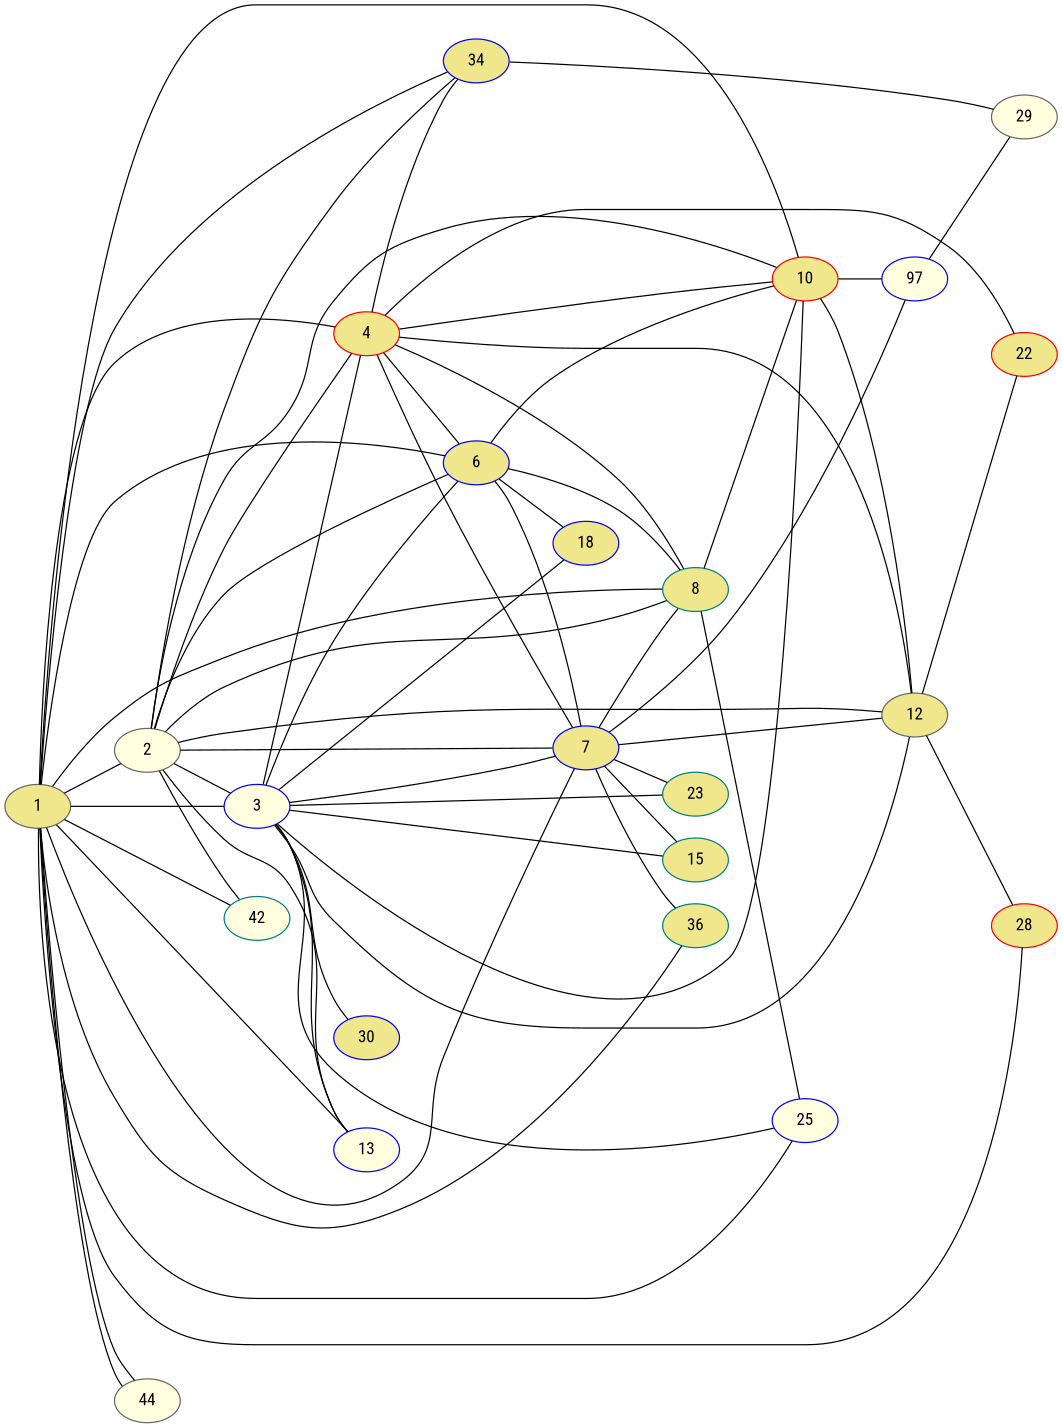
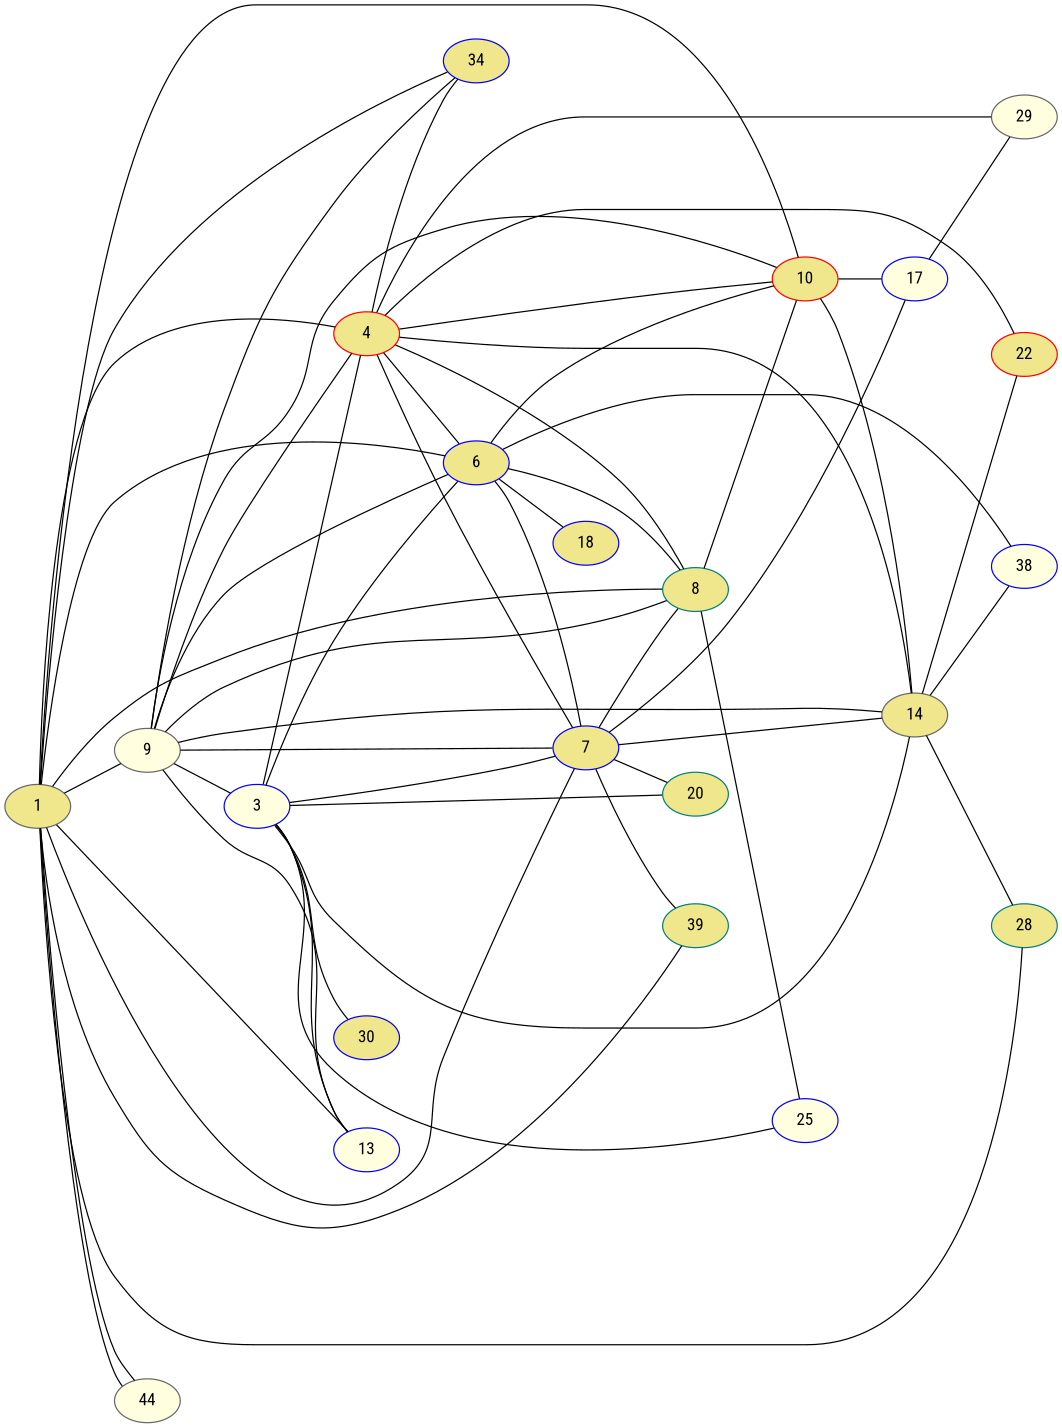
edge "34" -- "29": now "4" -- "29"
node "97": label "97" -> "17"
node "38": added
edge "18" -- "3": removed
node "12": label "12" -> "14"
node "2": label "2" -> "9"
node "23": label "23" -> "20"
edge "1" -- "3": removed
node "15": removed
edge "10" -- "3": removed
node "42": removed
node "36": label "36" -> "39"
node "28": color red -> teal
edge "1" -- "25": removed
